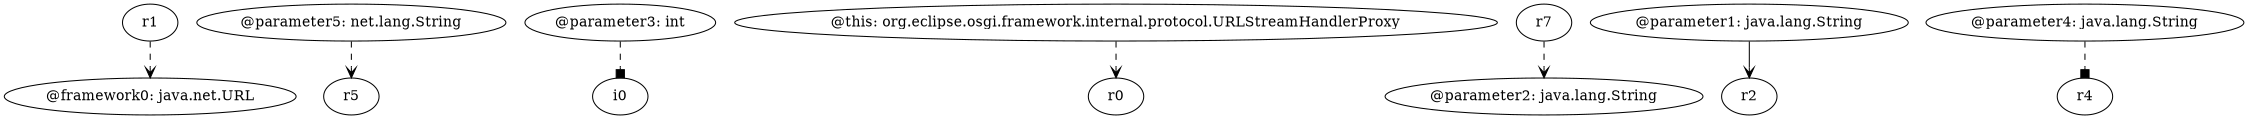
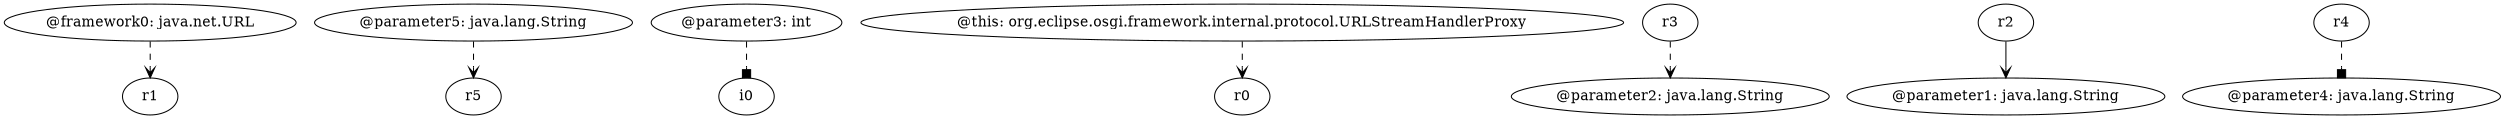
node "@parameter5: net.lang.String": label "@parameter5: net.lang.String" -> "@parameter5: java.lang.String"
node "r7": label "r7" -> "r3"
edge "r1" -> "@framework0: java.net.URL": reversed
edge "@parameter1: java.lang.String" -> "r2": reversed
edge "@parameter4: java.lang.String" -> "r4": reversed
